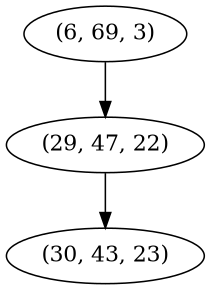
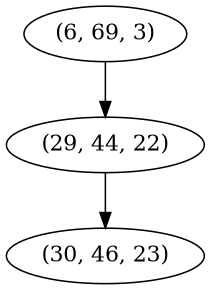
node "(29, 47, 22)": label "(29, 47, 22)" -> "(29, 44, 22)"
node "(30, 43, 23)": label "(30, 43, 23)" -> "(30, 46, 23)"
